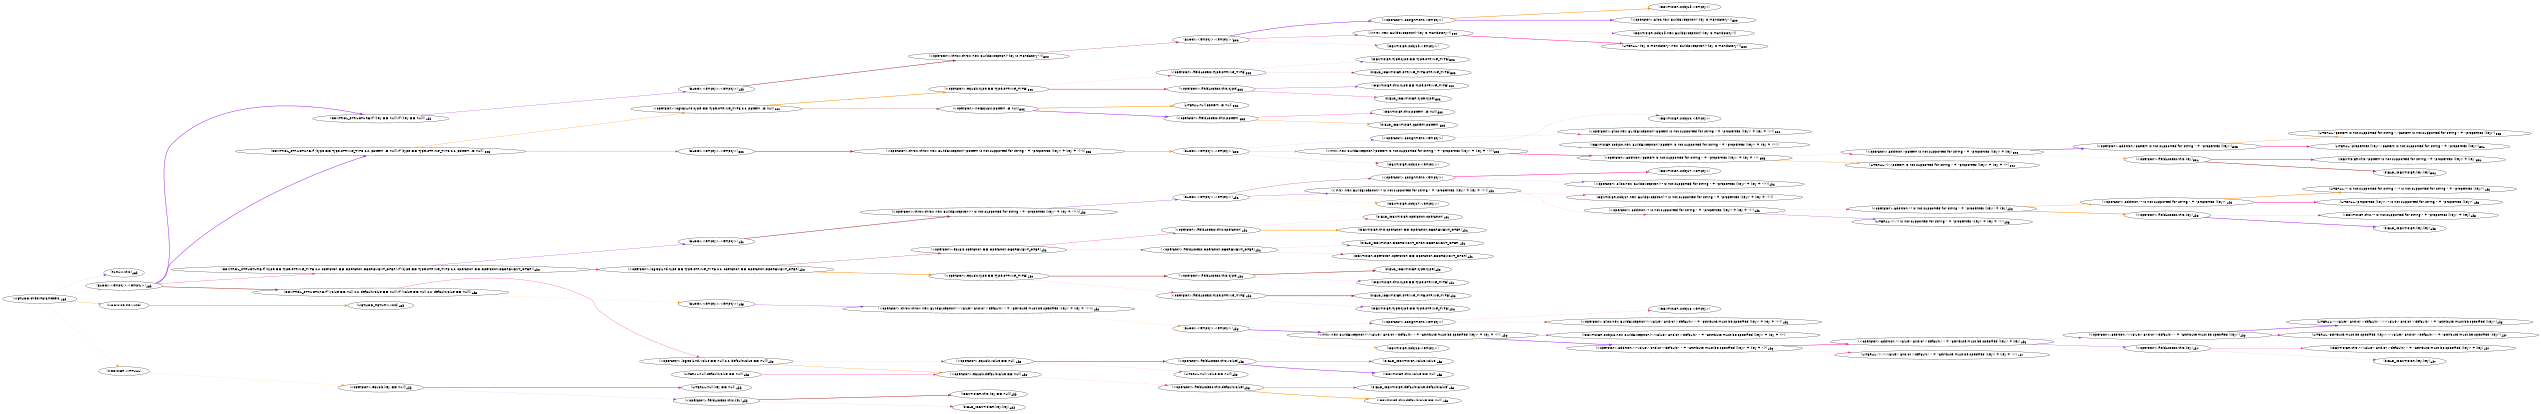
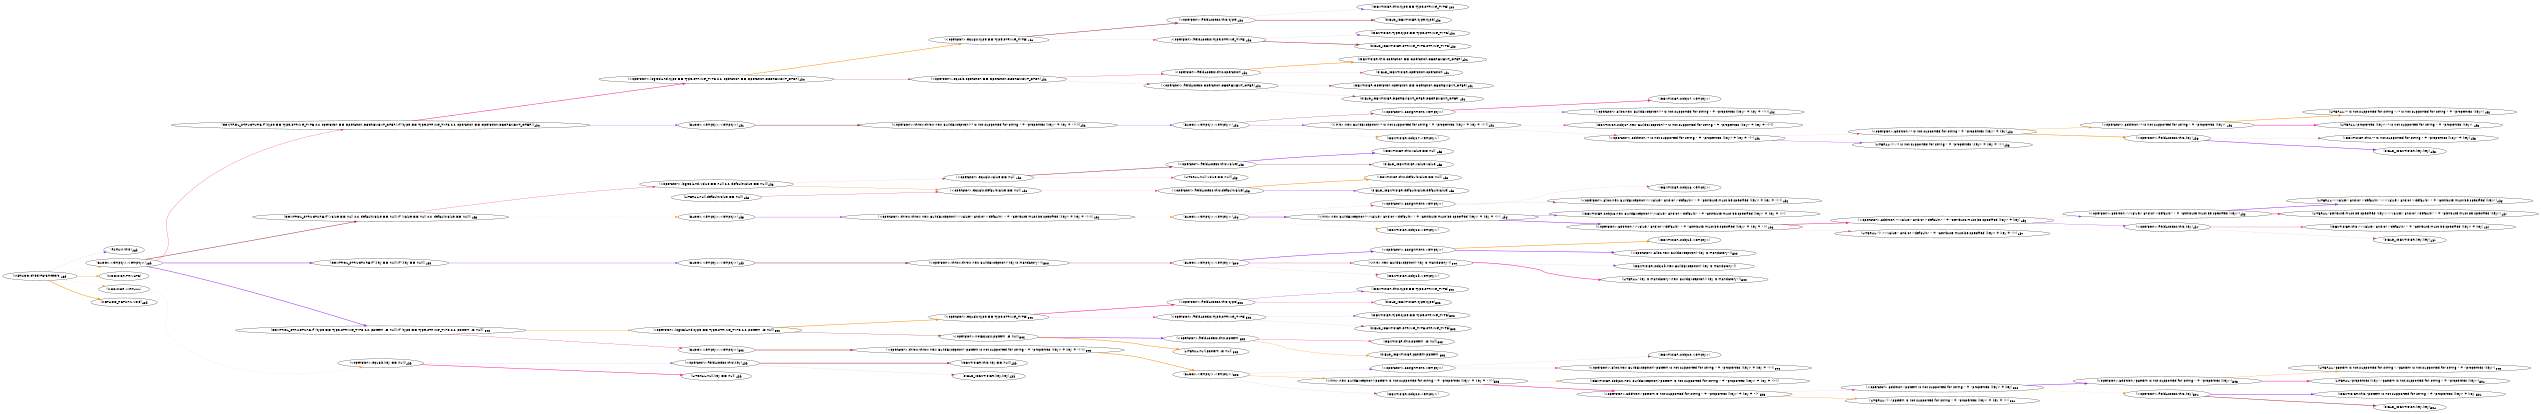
edge "(MODIFIER,PRIVATE)" -> "(METHOD_RETURN,void)": now "(METHOD,checkParameters)" -> "(METHOD_RETURN,void)"
